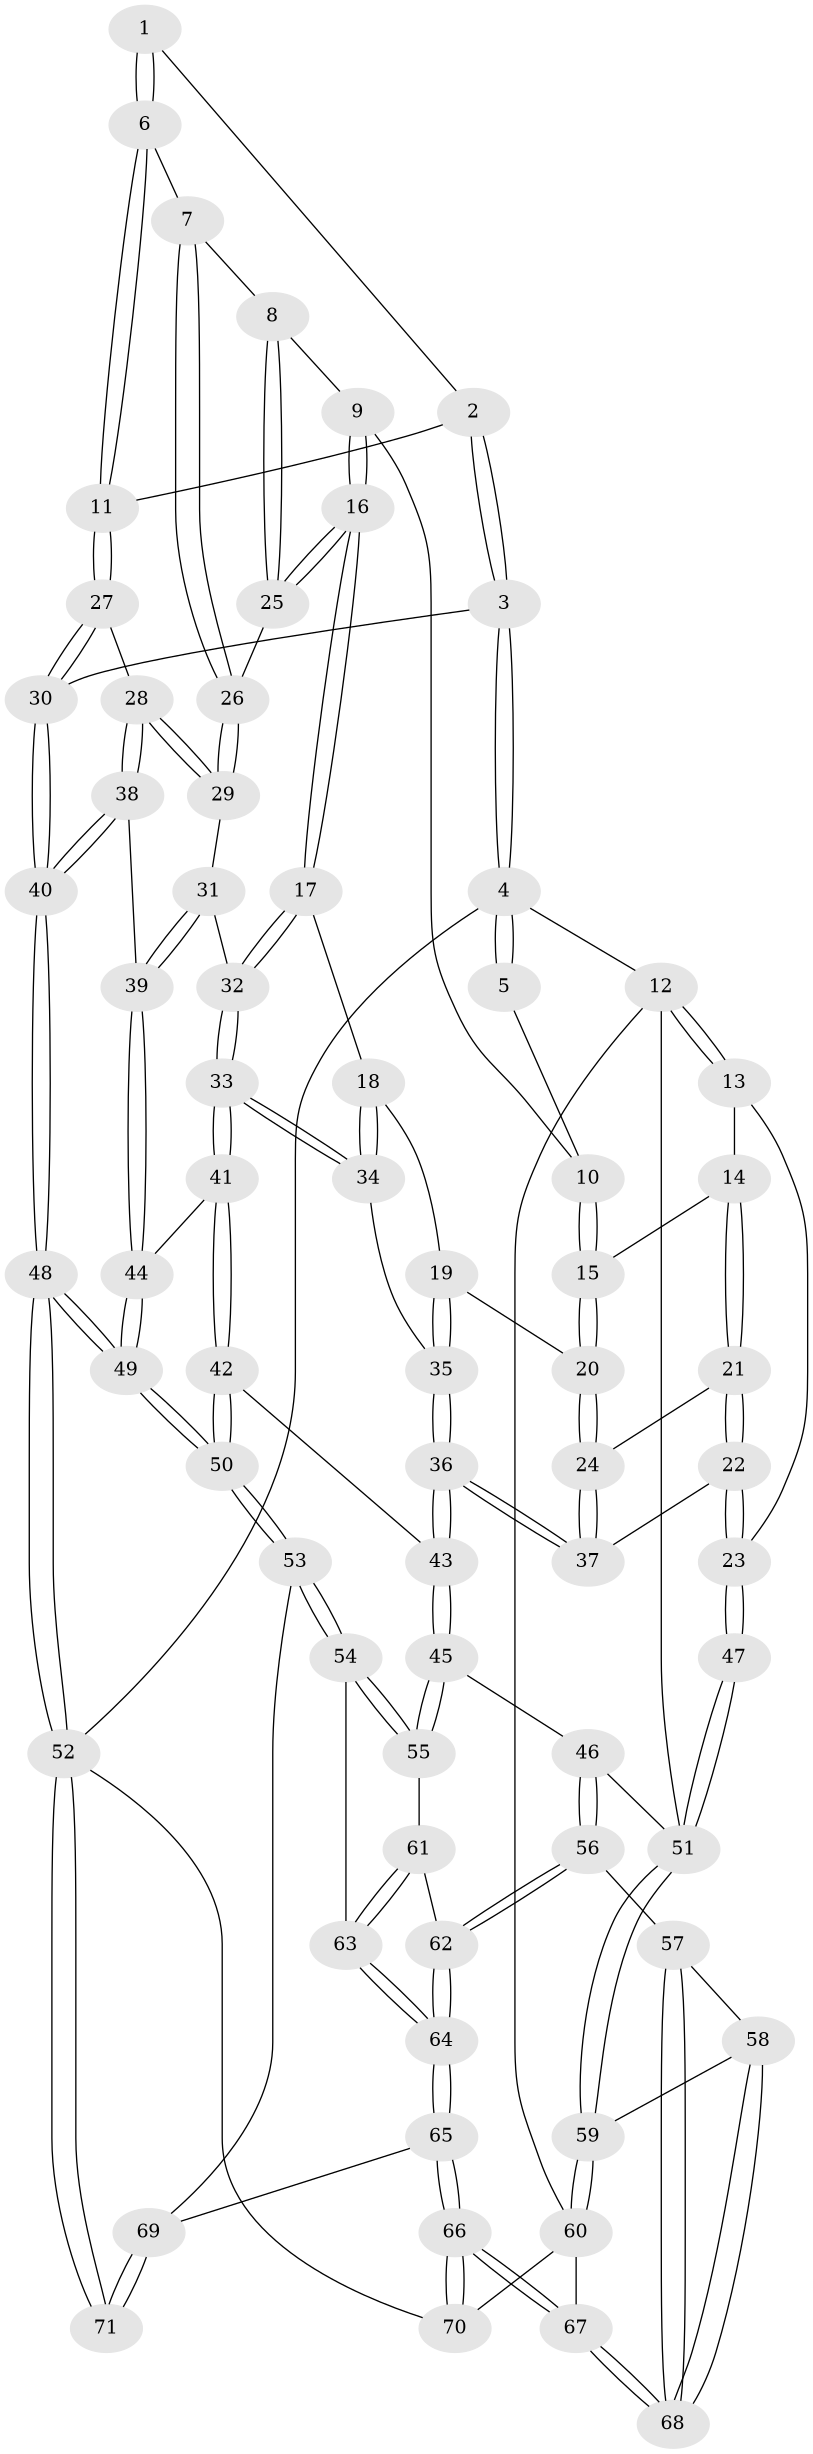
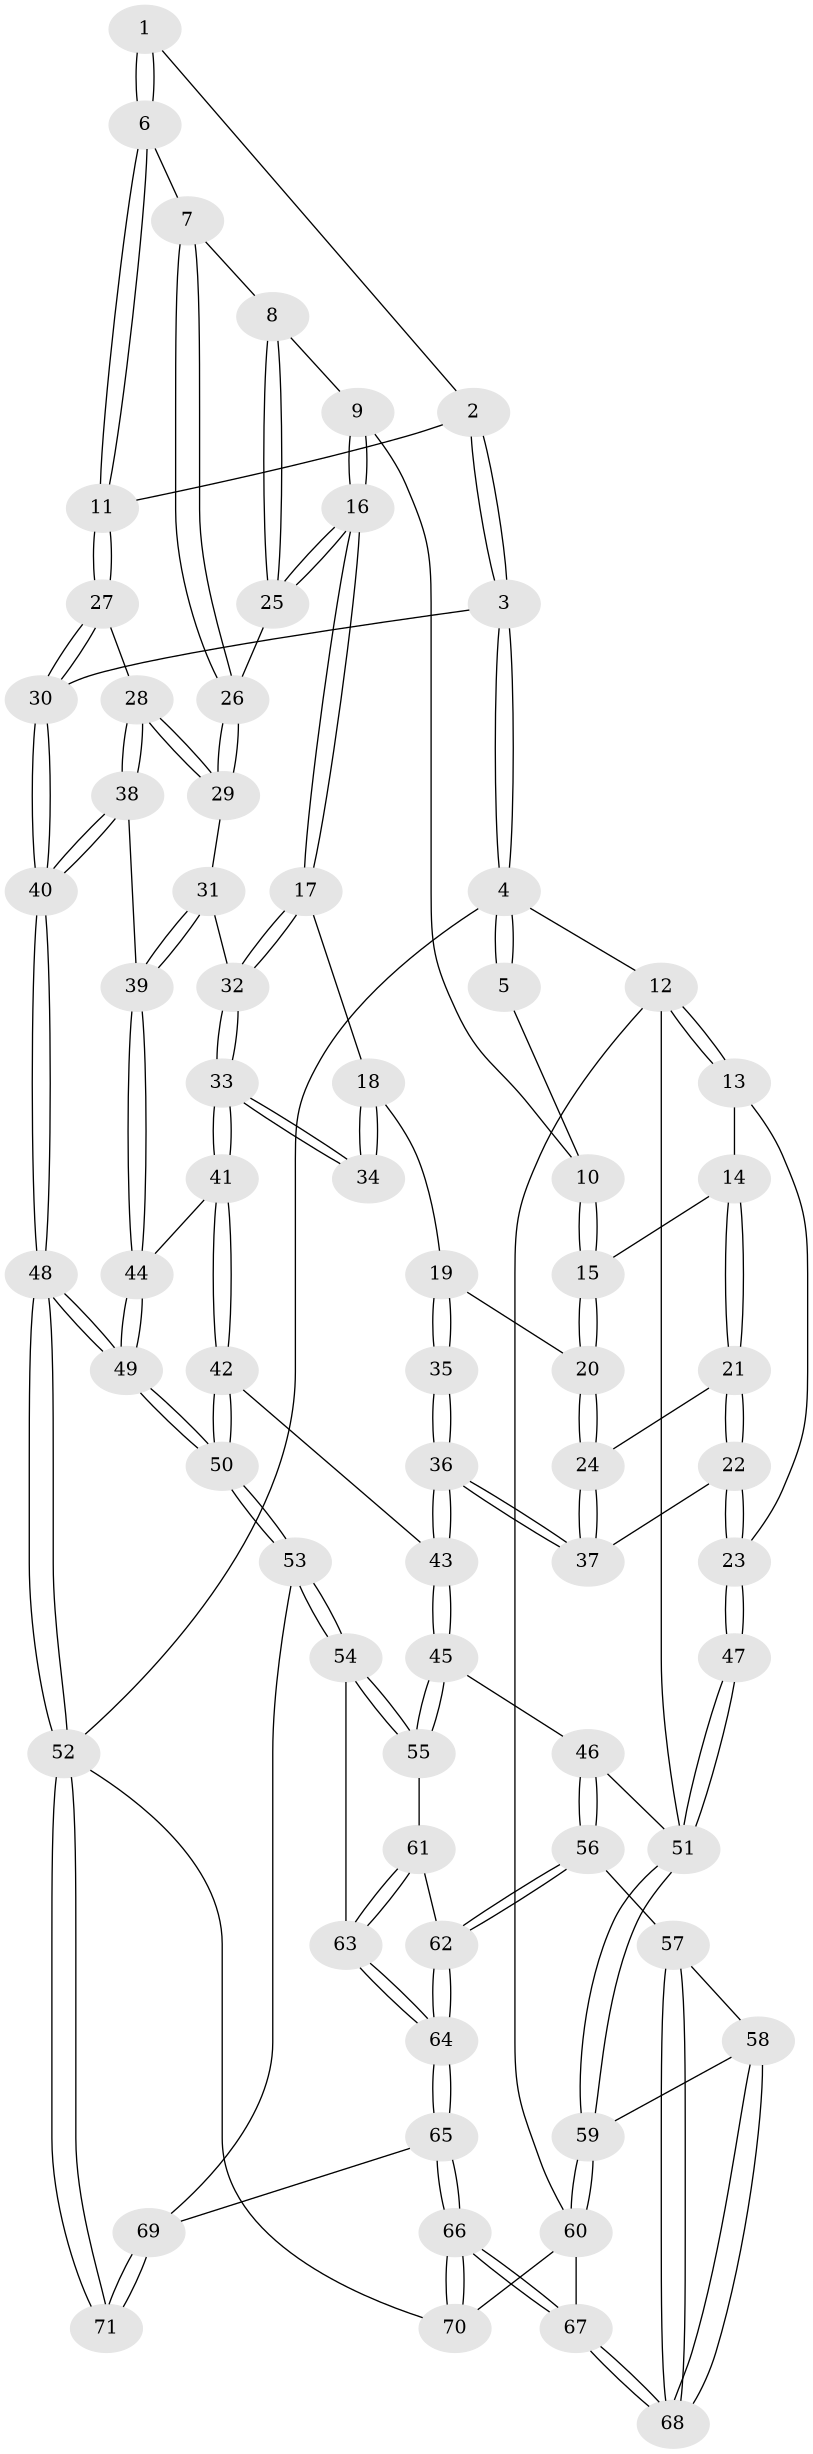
edge "34" -- "35": removed
